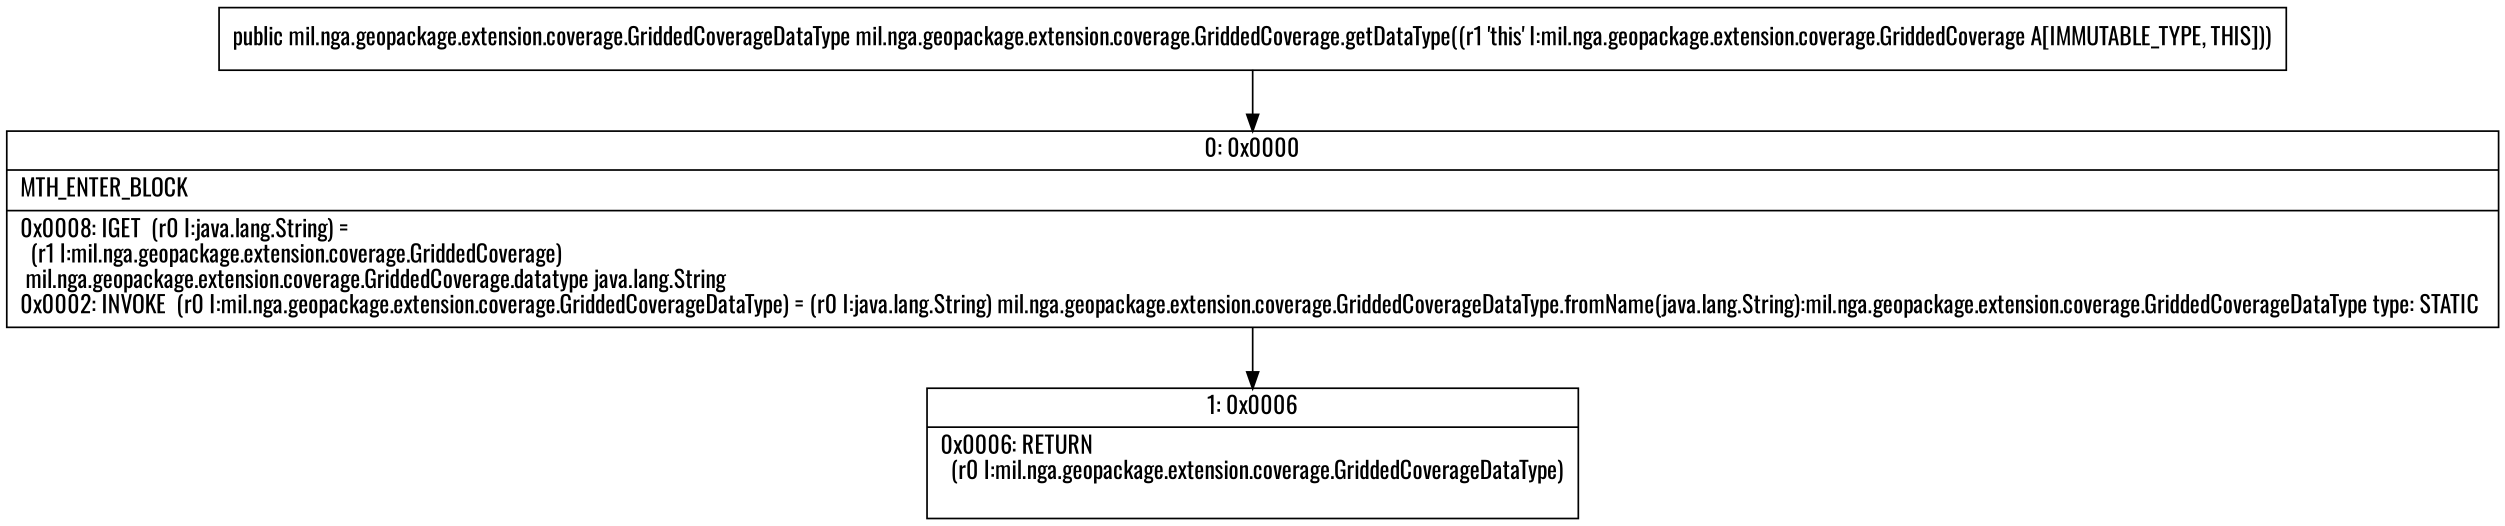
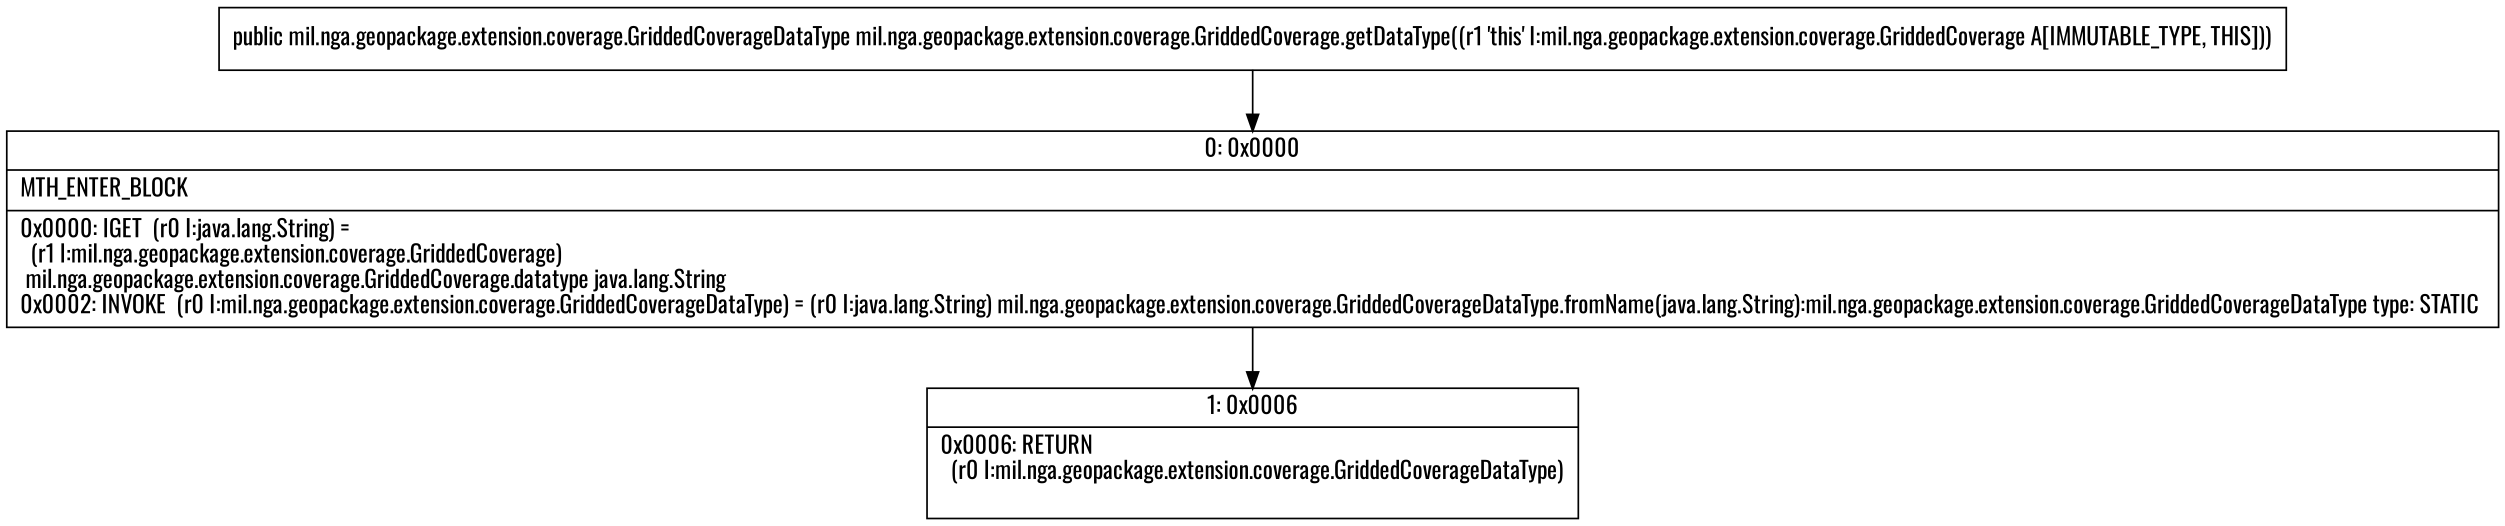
node "0: 0x0000": text "0x0008: IGET  (r0 I:java.lang.String) =" -> "0x0000: IGET  (r0 I:java.lang.String) ="
